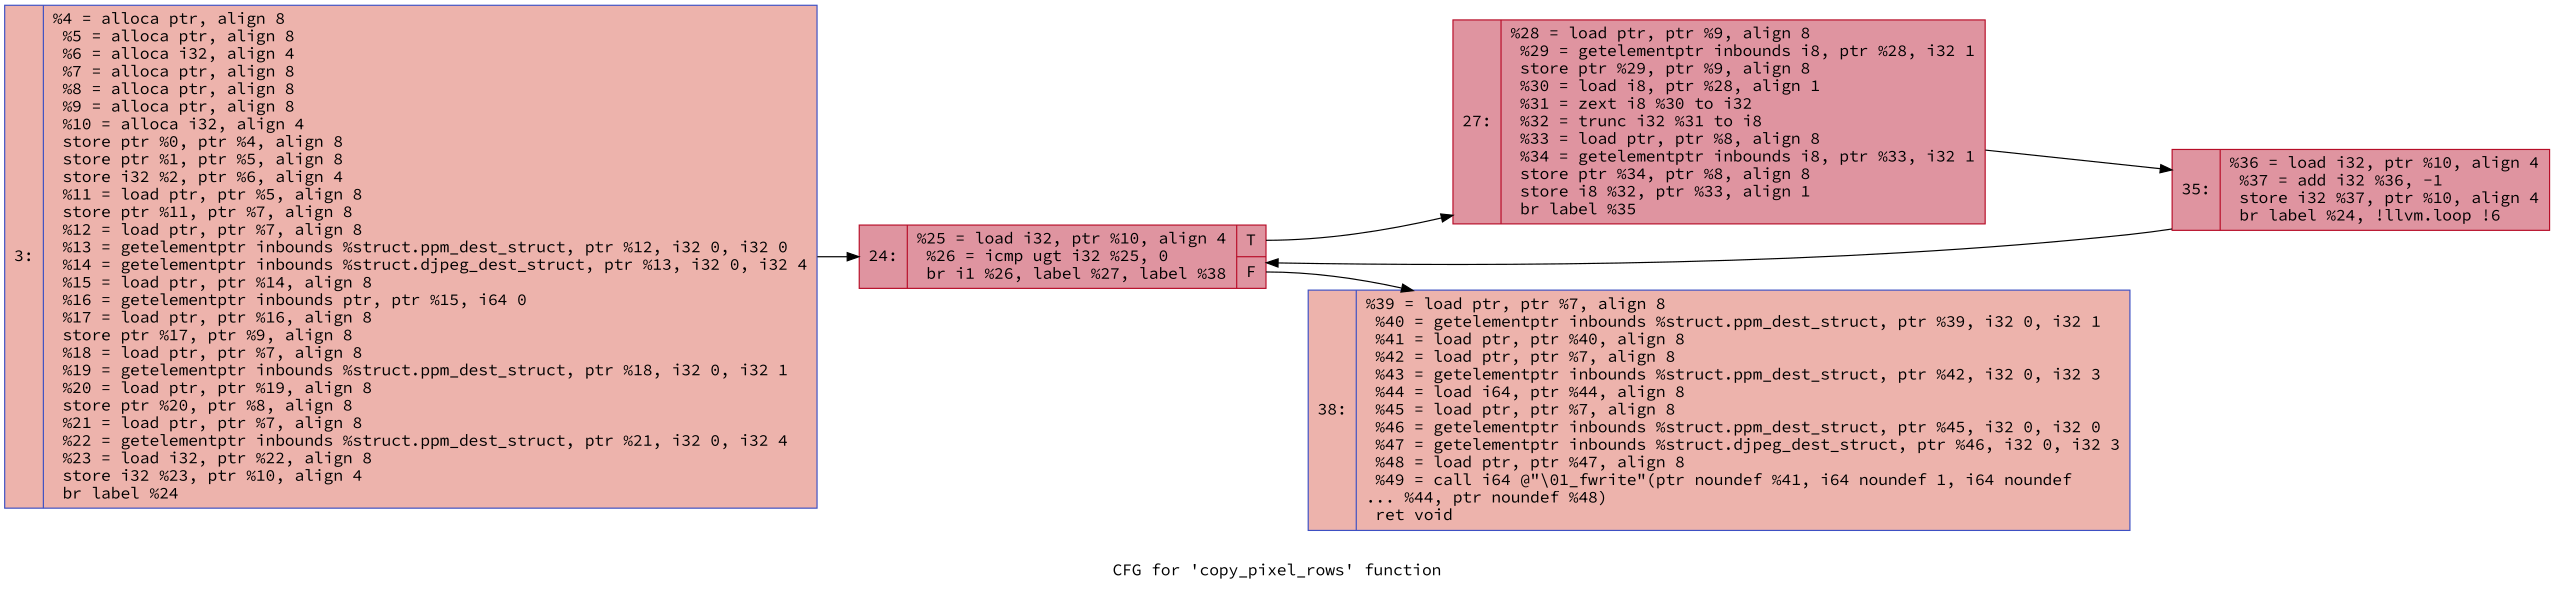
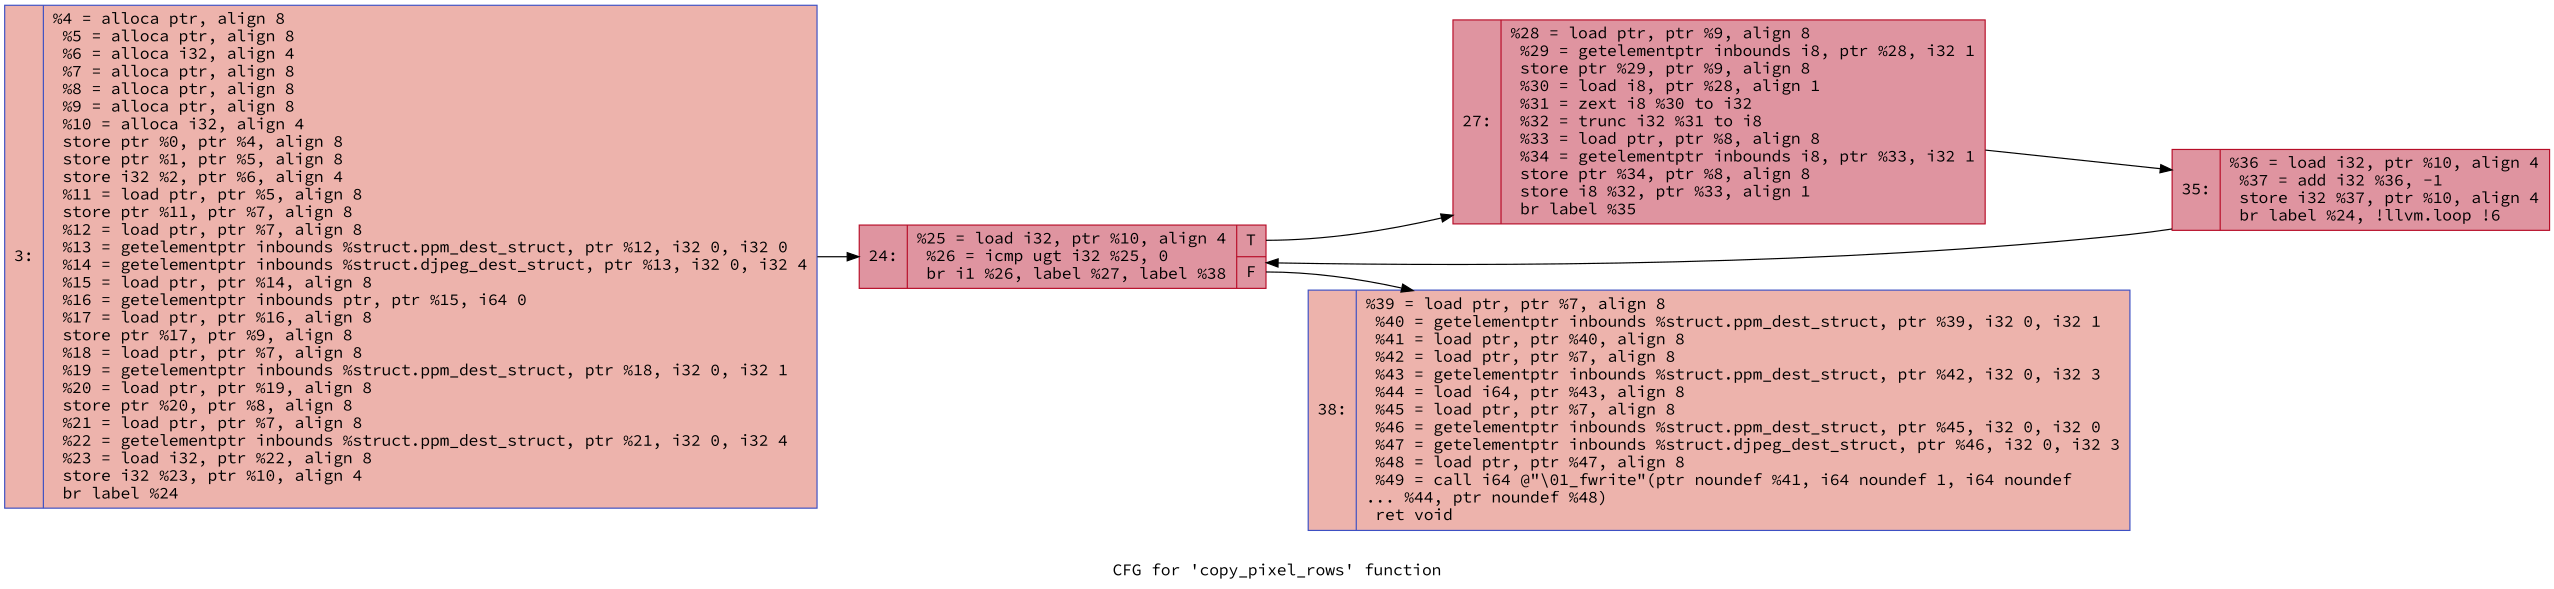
node "38:": text "%44 = load i64, ptr %44, align 8" -> "%44 = load i64, ptr %43, align 8"
